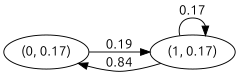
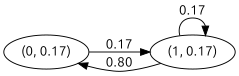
edge "(0, 0.17)" -> "(1, 0.17)": label "0.19" -> "0.17"
edge "(1, 0.17)" -> "(0, 0.17)": label "0.84" -> "0.80"
